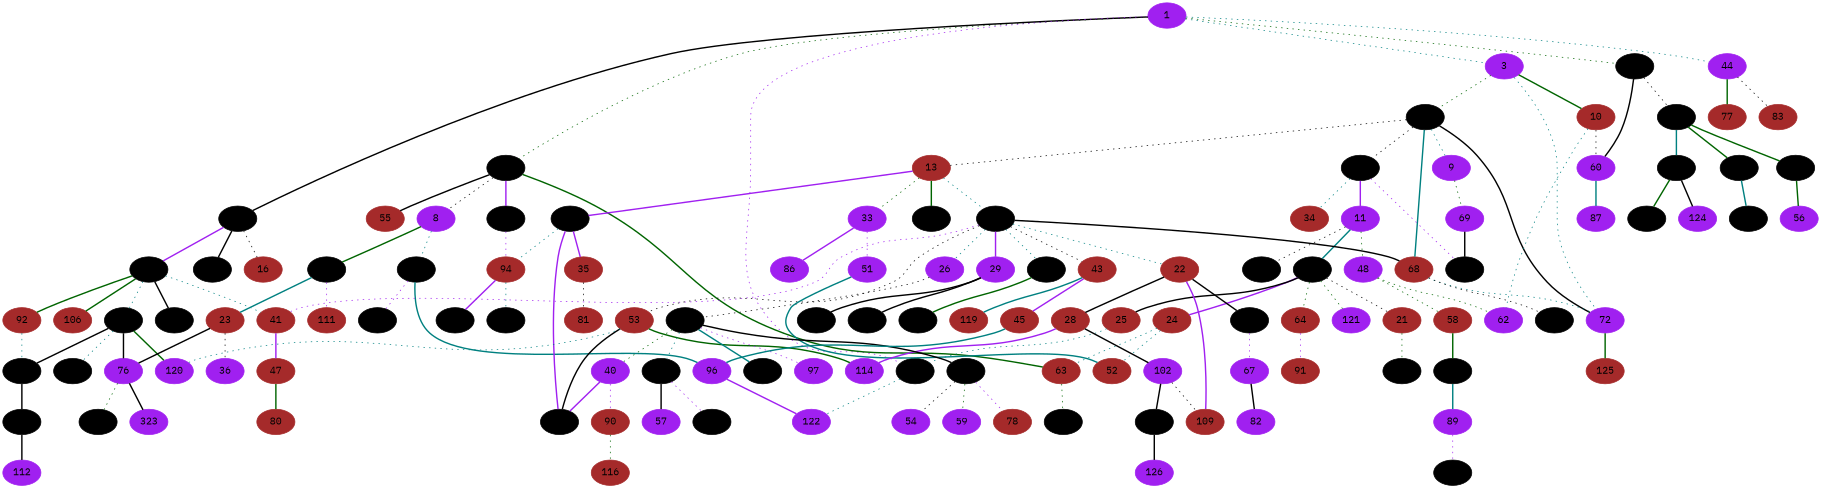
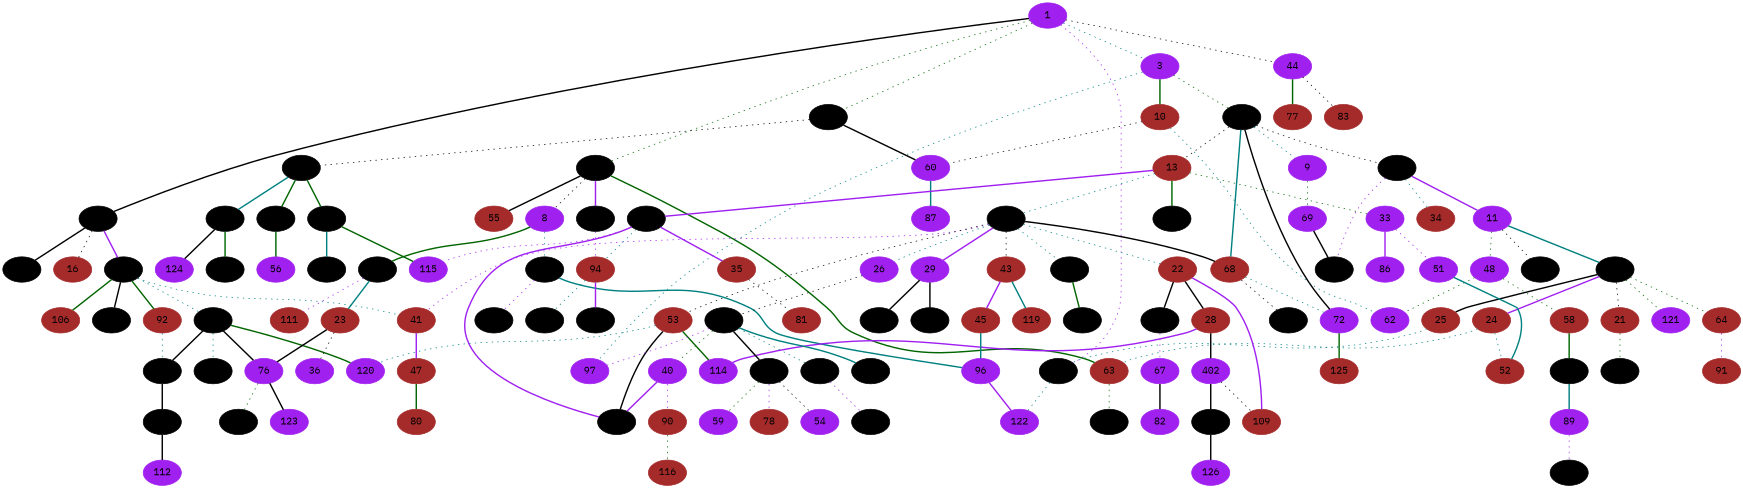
edge "1" -- "44": color teal -> black
edge "3" -- "72": now "3" -- "97"
node "115": added
node "102": label "102" -> "402"
node "323": label "323" -> "123"
node "57": removed
